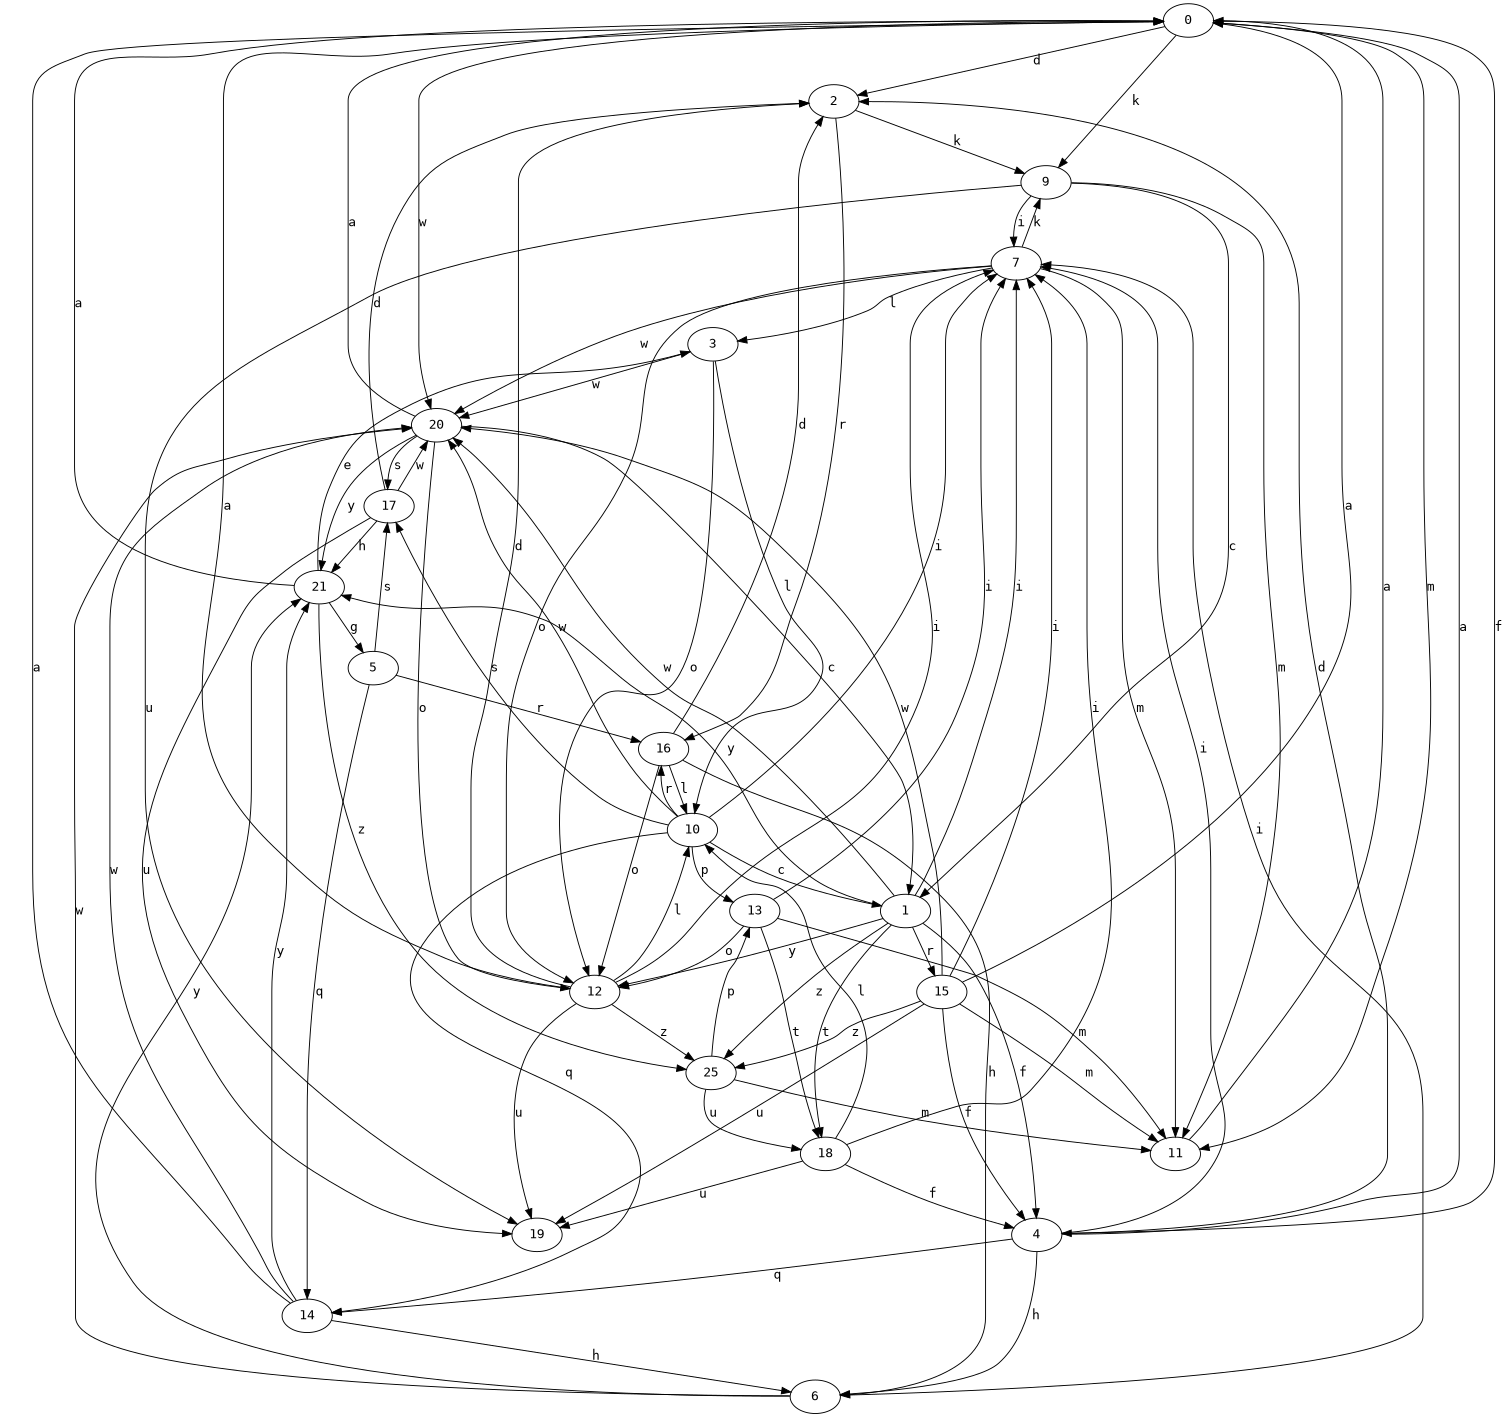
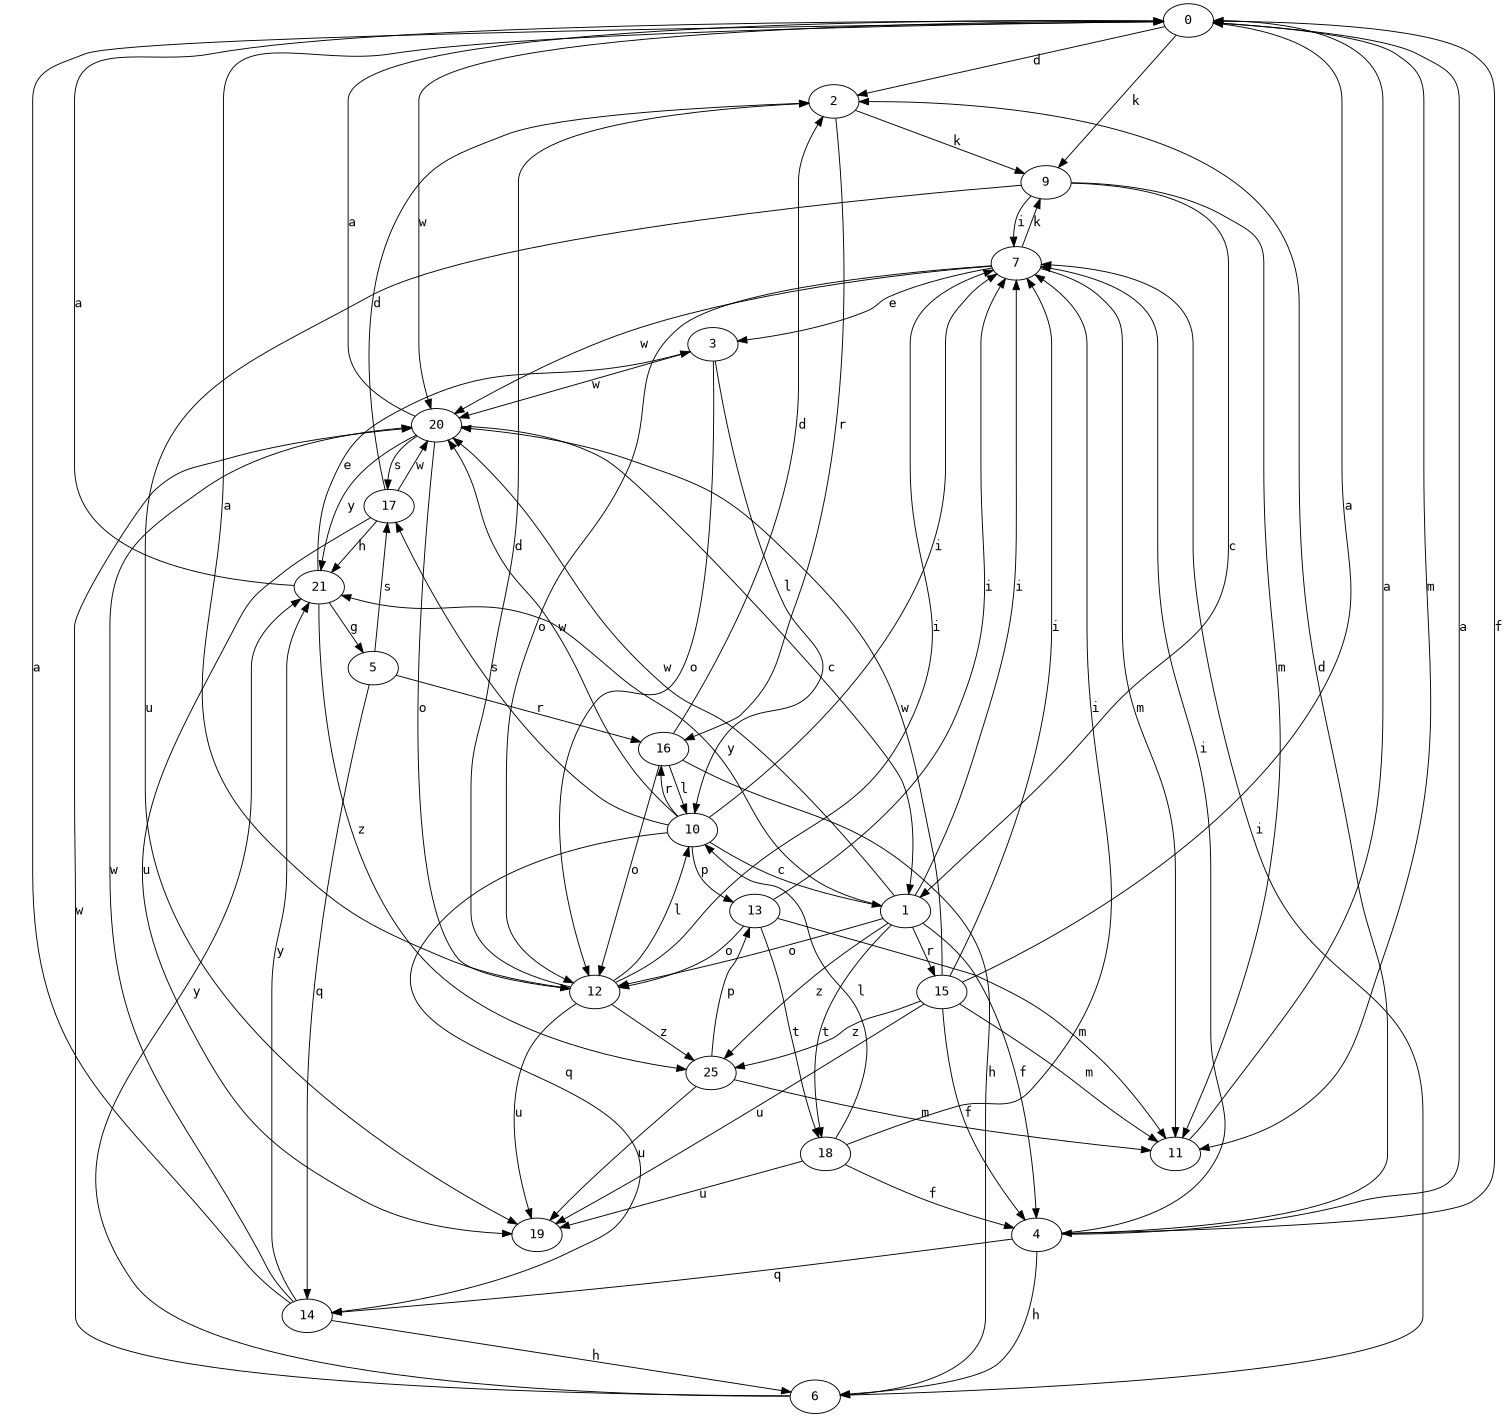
edge "7" -> "3": label "l" -> "e"
edge "1" -> "12": label "y" -> "o"
edge "25" -> "18": now "25" -> "19"
